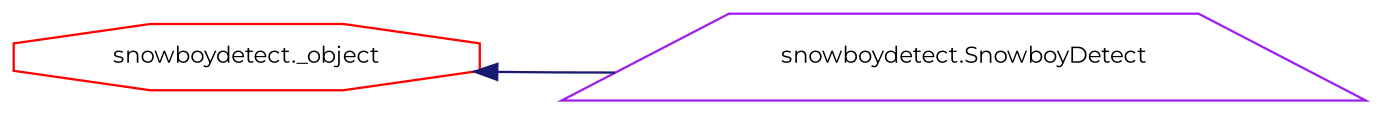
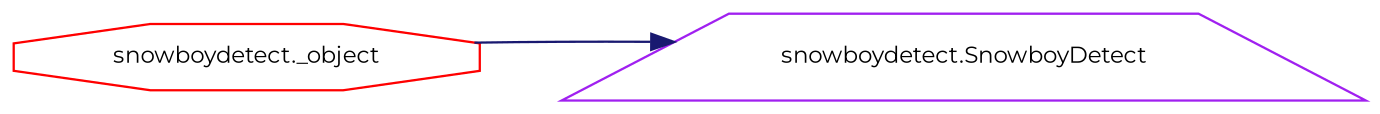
edge "snowboydetect.SnowboyDetect" -> "snowboydetect._object": reversed
